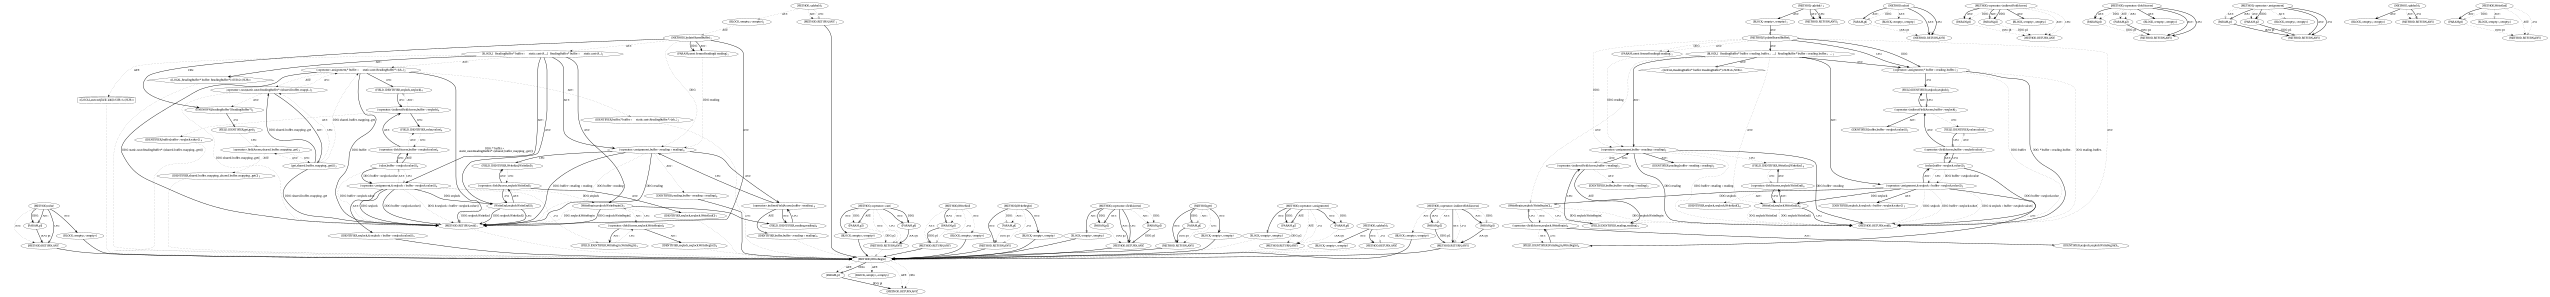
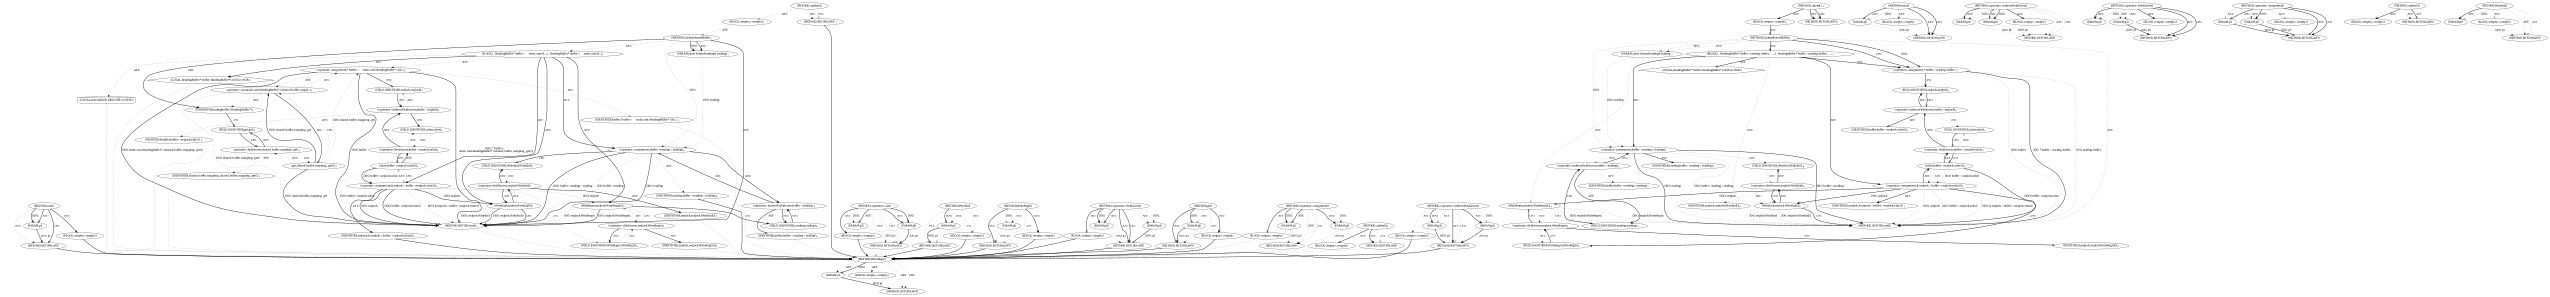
edge "(<operator>.fieldAccess,shared_buffer_mapping_.get)" -> "(FIELD_IDENTIFIER,get,get)": added, label "AST:"
edge "(FIELD_IDENTIFIER,get,get)" -> "(<operator>.fieldAccess,shared_buffer_mapping_.get)": style dotted -> bold
